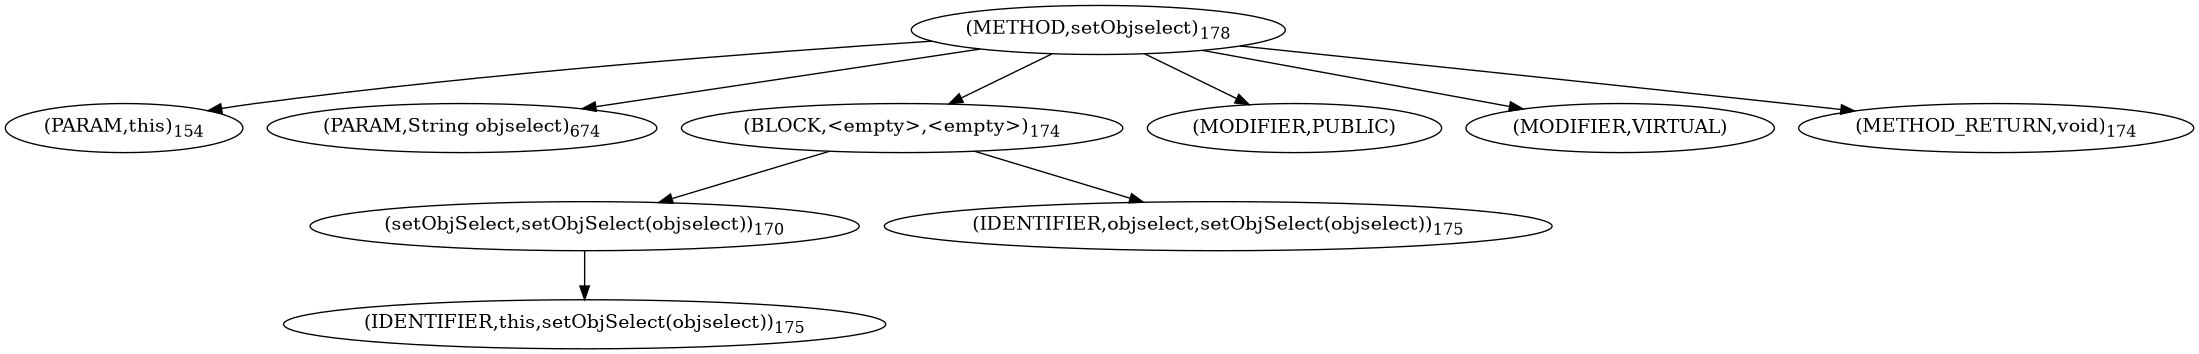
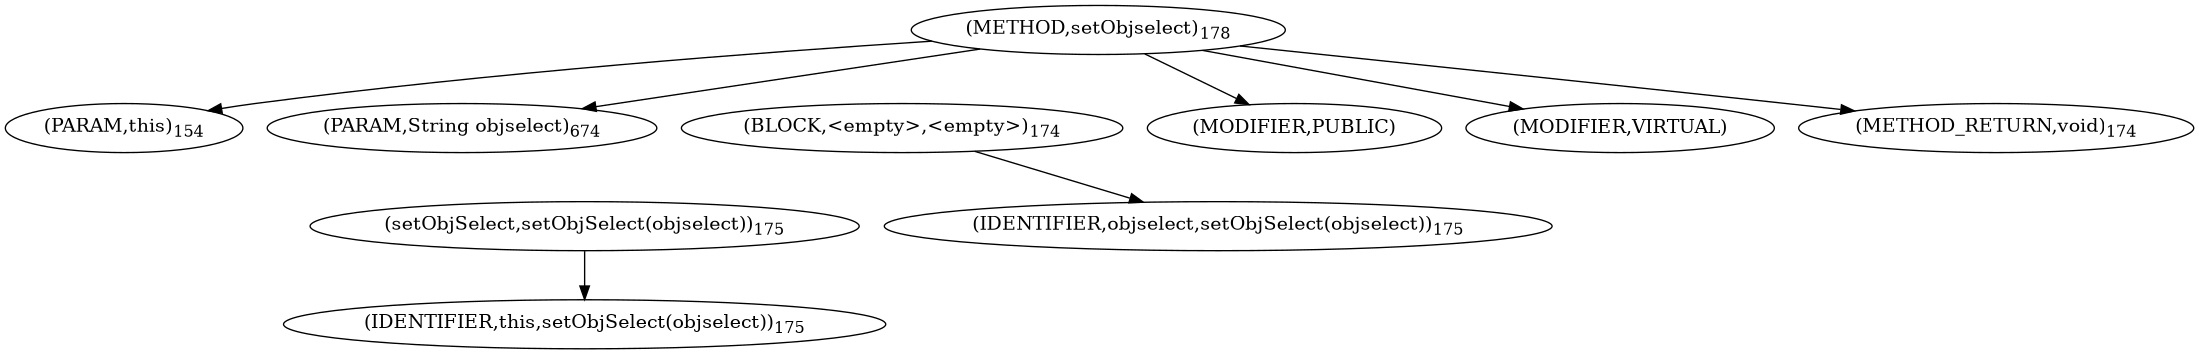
edge "(METHOD,setObjselect)" -> "(BLOCK,<empty>,<empty>)": removed
edge "(BLOCK,<empty>,<empty>)" -> "(setObjSelect,setObjSelect(objselect))": removed
node "(setObjSelect,setObjSelect(objselect))": text "170" -> "175"
